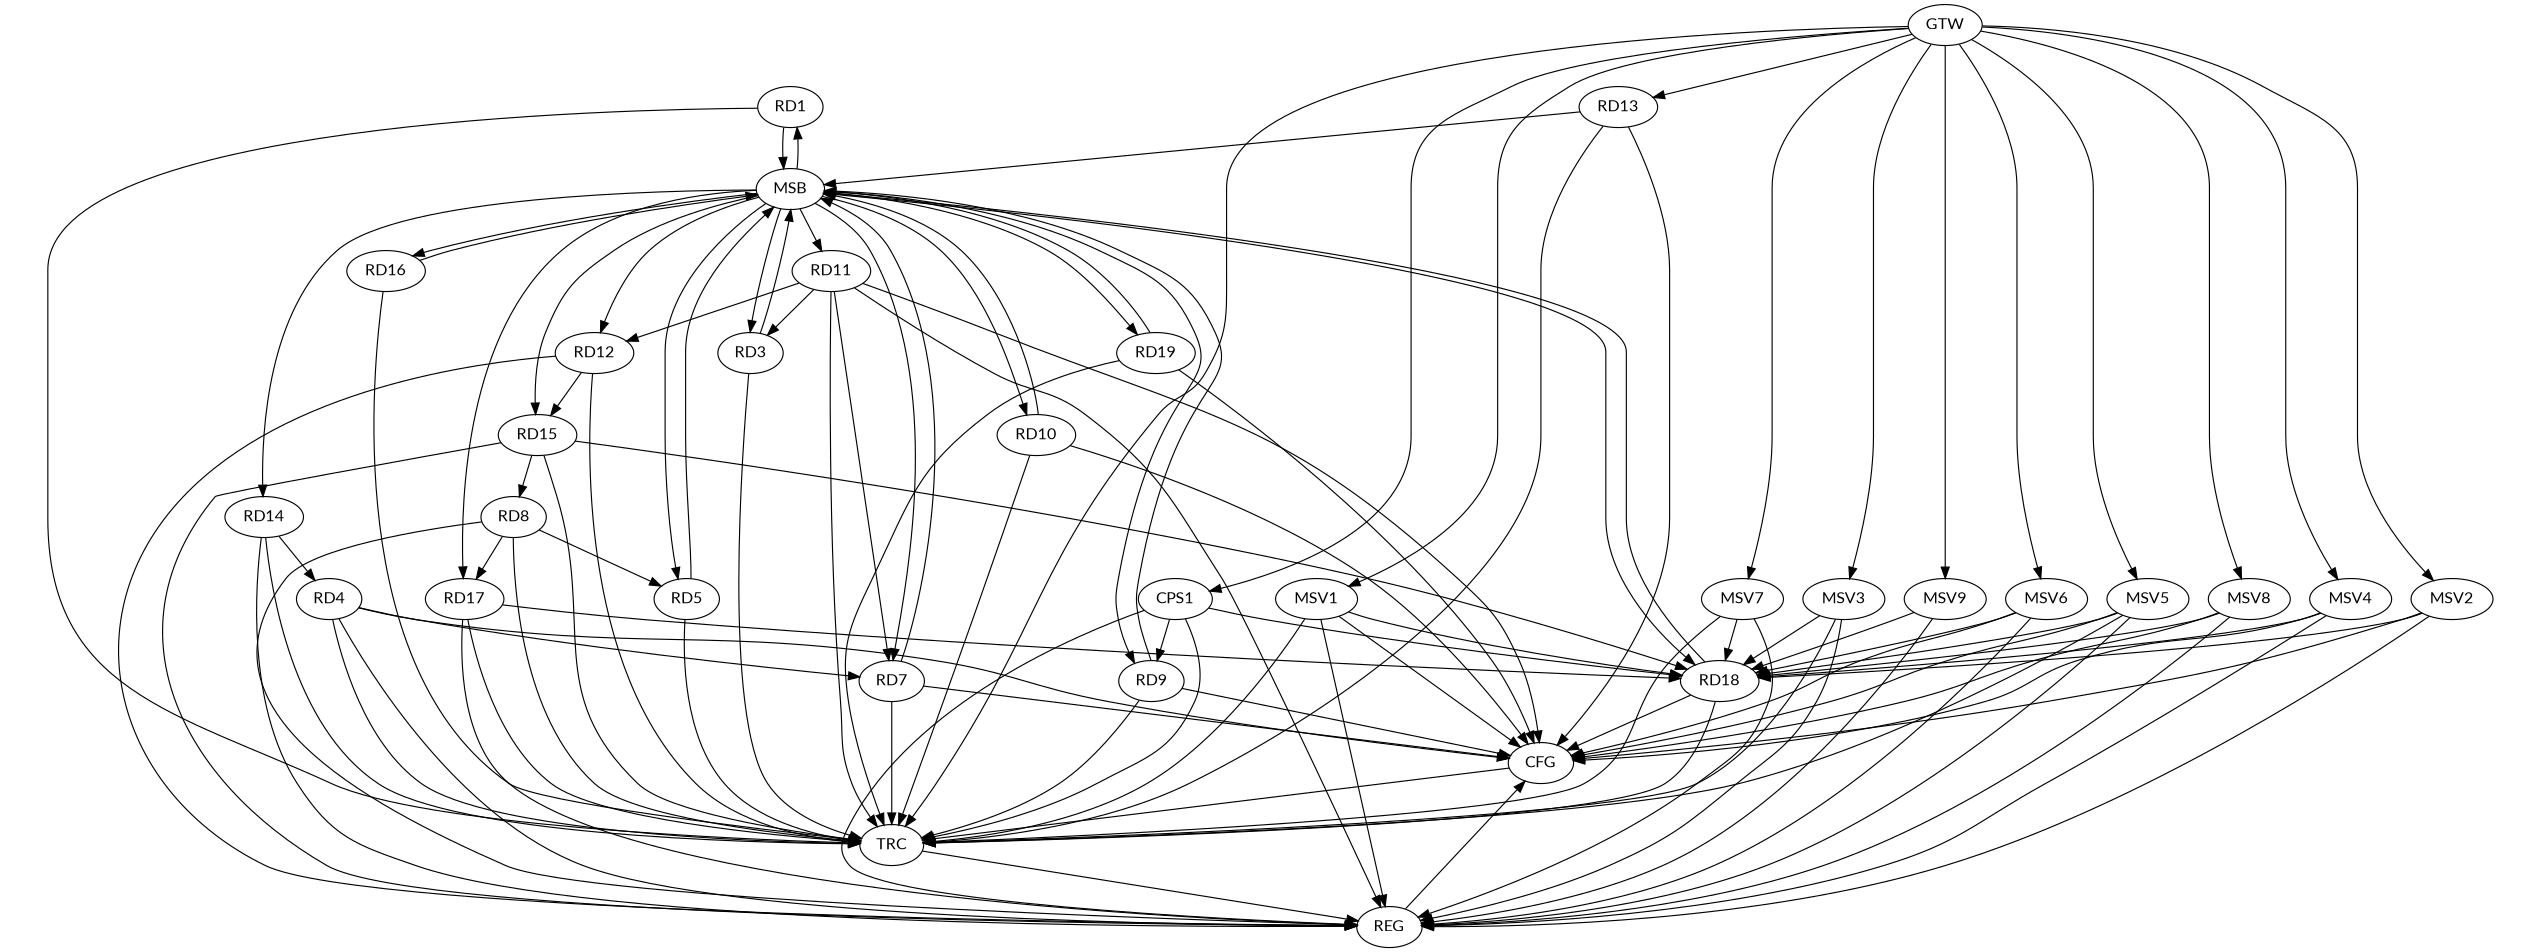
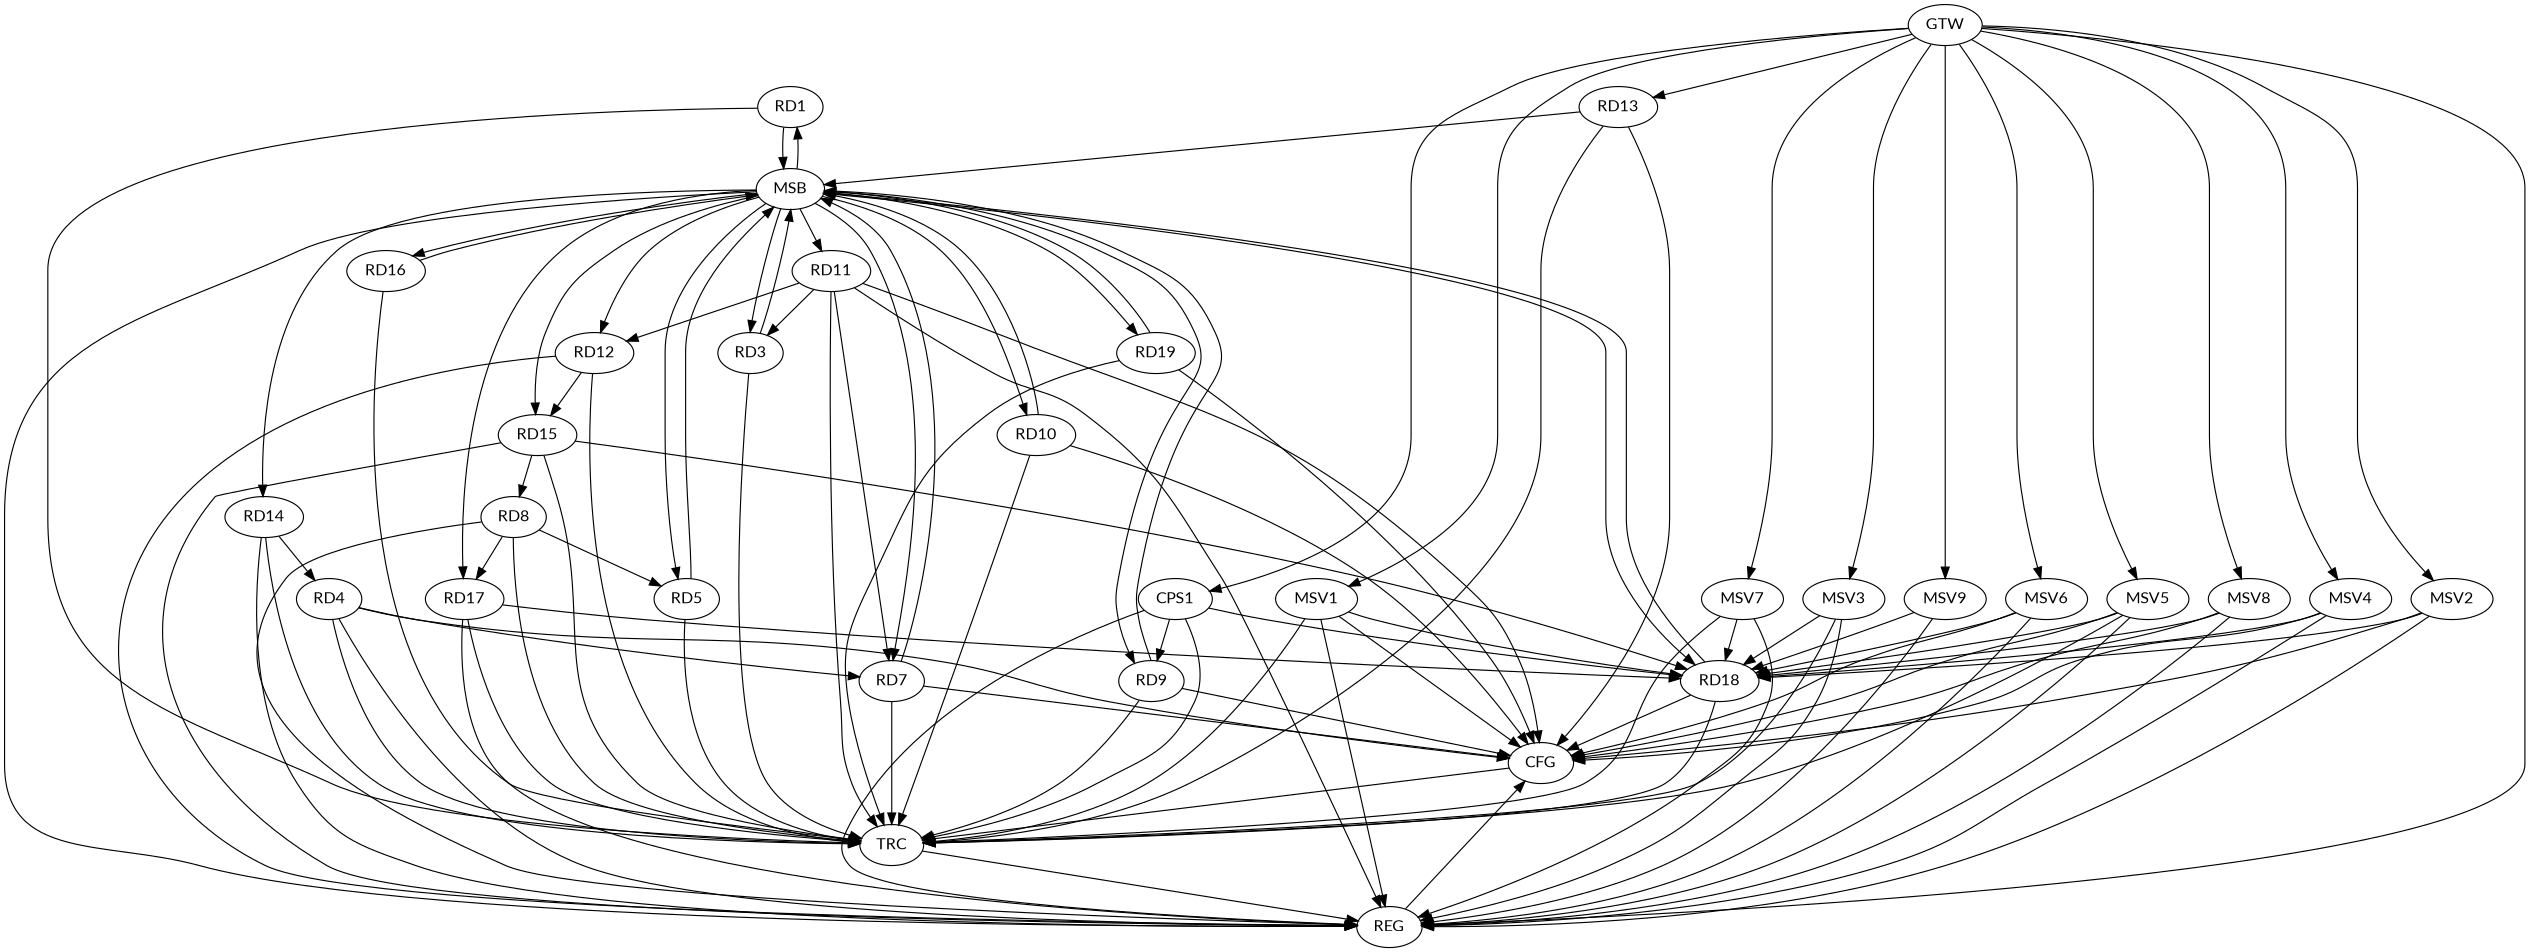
edge "GTW" -> "TRC": now "GTW" -> "REG"
edge "MSB" -> "REG": added
